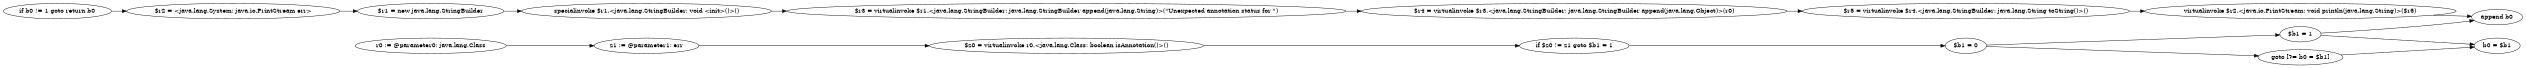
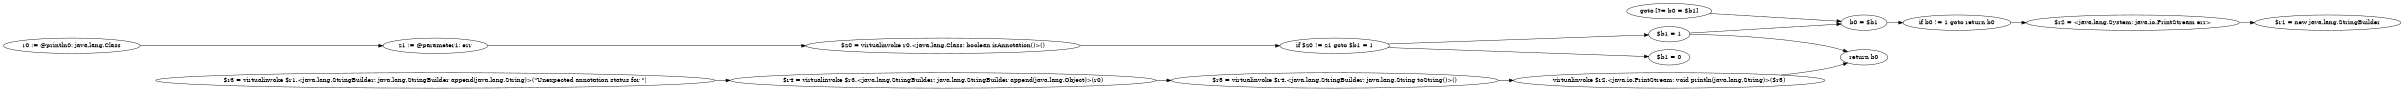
node "specialinvoke $r1.<java.lang.StringBuilder: void <init>()>()": removed
node "append b0": label "append b0" -> "return b0"
edge "b0 = $b1" -> "if b0 != 1 goto return b0": added
edge "$b1 = 0" -> "$b1 = 1": now "if $z0 != z1 goto $b1 = 1" -> "$b1 = 1"
node "r0 := @parameter0: java.lang.Class": label "r0 := @parameter0: java.lang.Class" -> "r0 := @println0: java.lang.Class"
edge "$b1 = 0" -> "goto [?= b0 = $b1]": removed
